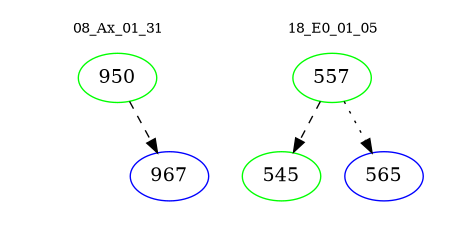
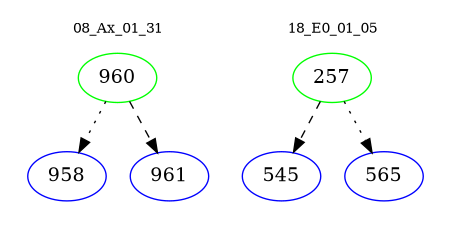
node "950": label "950" -> "960"
node "557": label "557" -> "257"
node "958": added
node "967": label "967" -> "961"
node "545": color green -> blue
